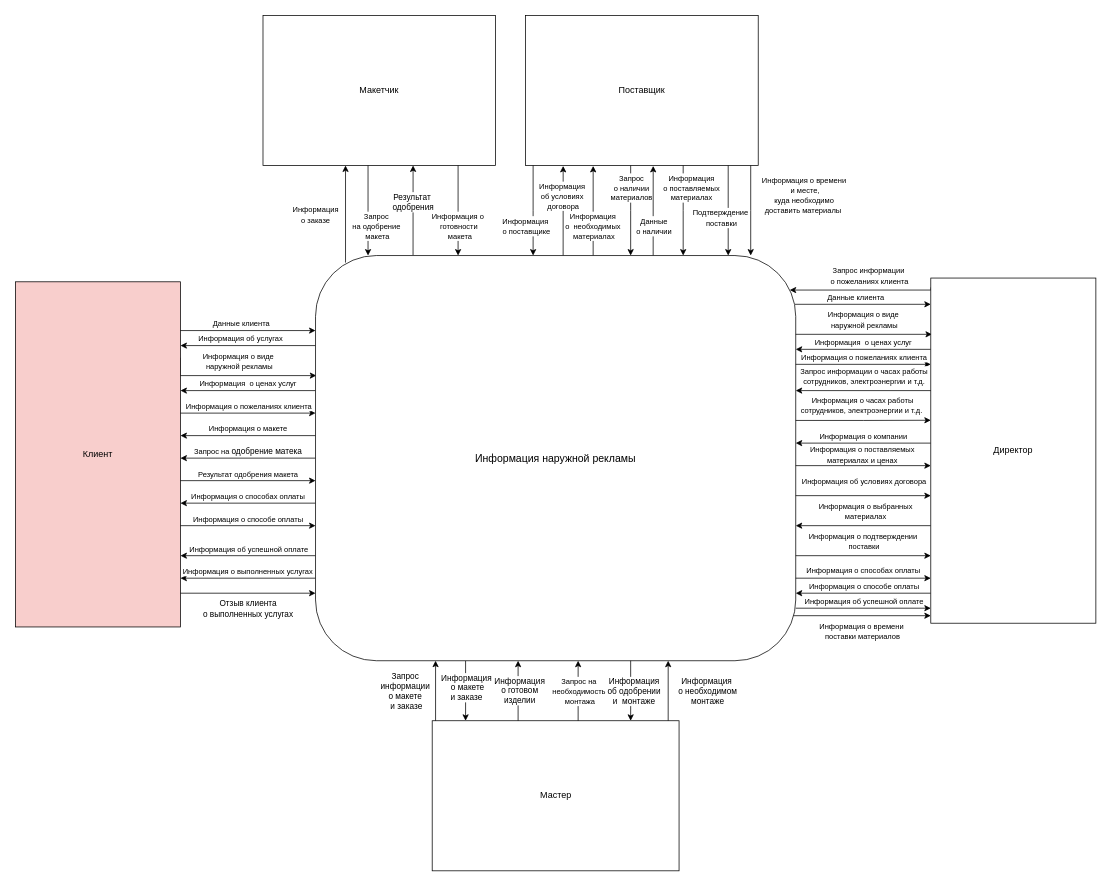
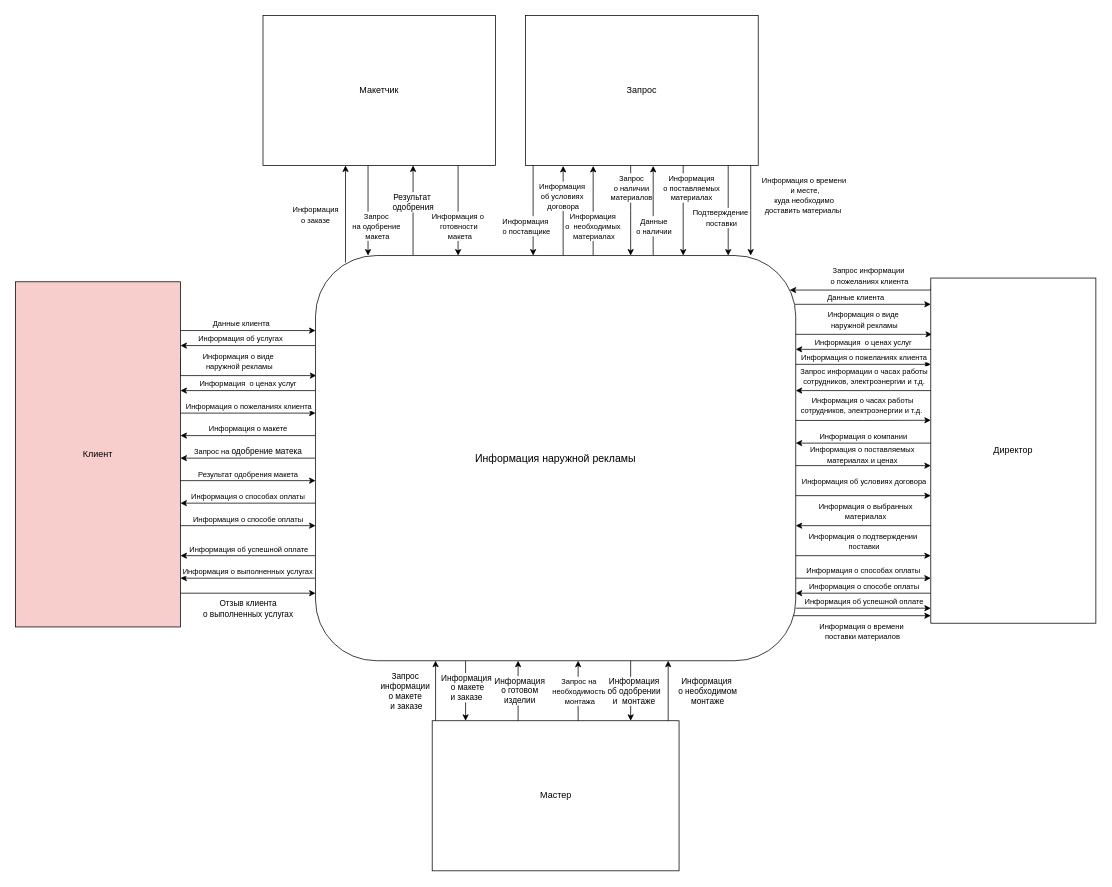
node "Поставщик": label "Поставщик" -> "Запрос"
